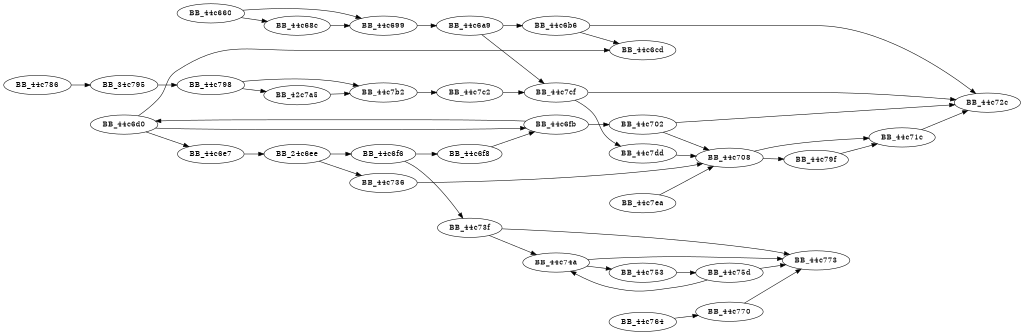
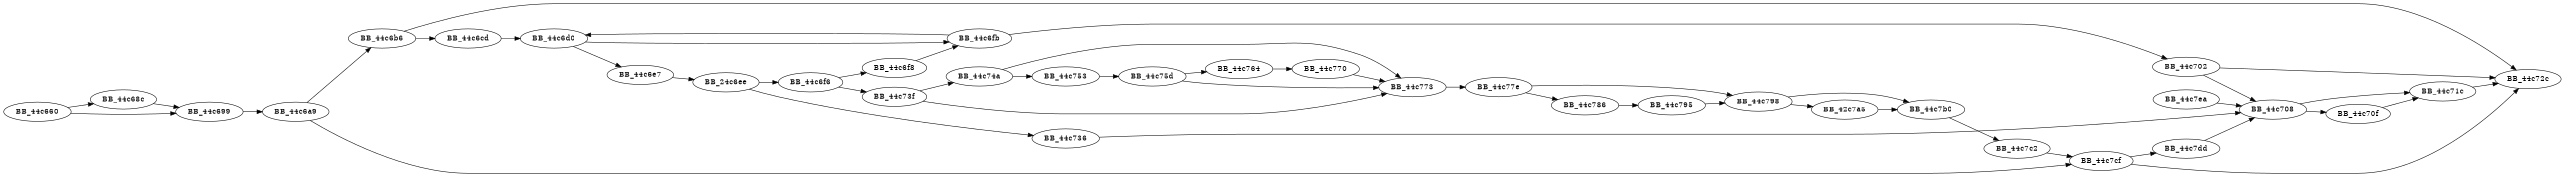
edge "BB_44c6d0" -> "BB_44c6cd": reversed
node "BB_34c795": label "BB_34c795" -> "BB_44c795"
node "BB_44c77e": added
node "BB_44c7b2": label "BB_44c7b2" -> "BB_44c7b0"
node "BB_44c79f": label "BB_44c79f" -> "BB_44c70f"
edge "BB_44c75d" -> "BB_44c74a": now "BB_44c75d" -> "BB_44c764"
